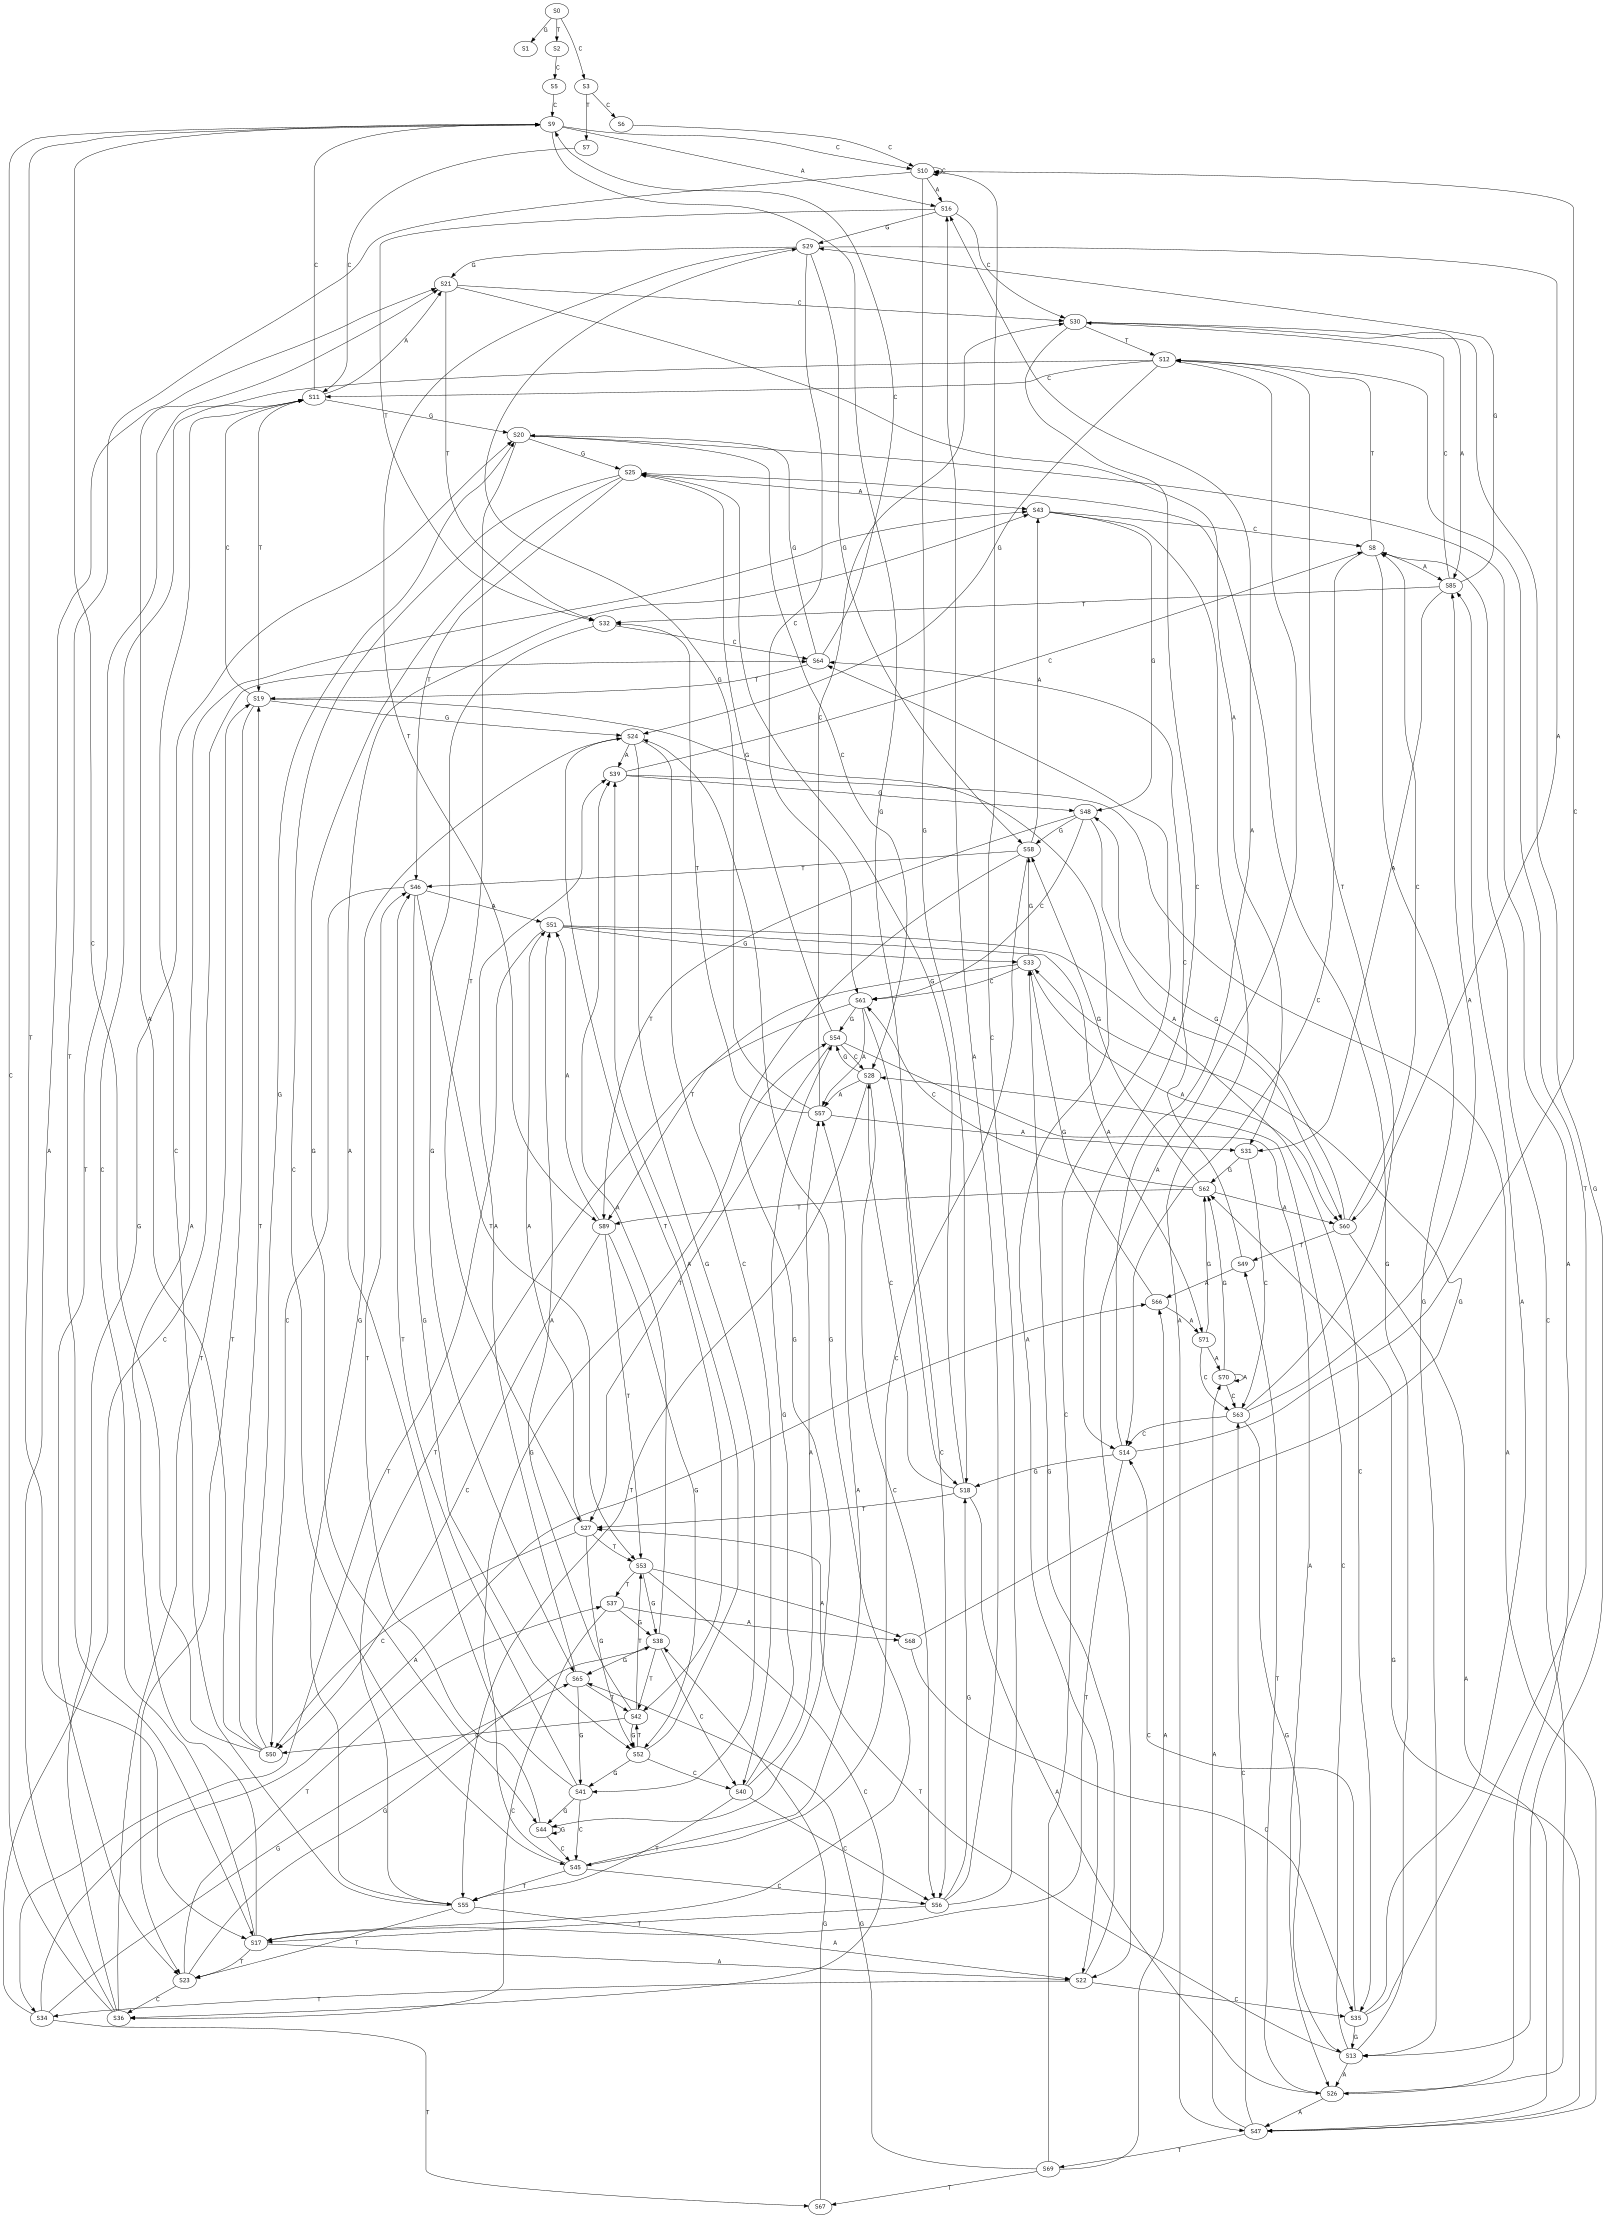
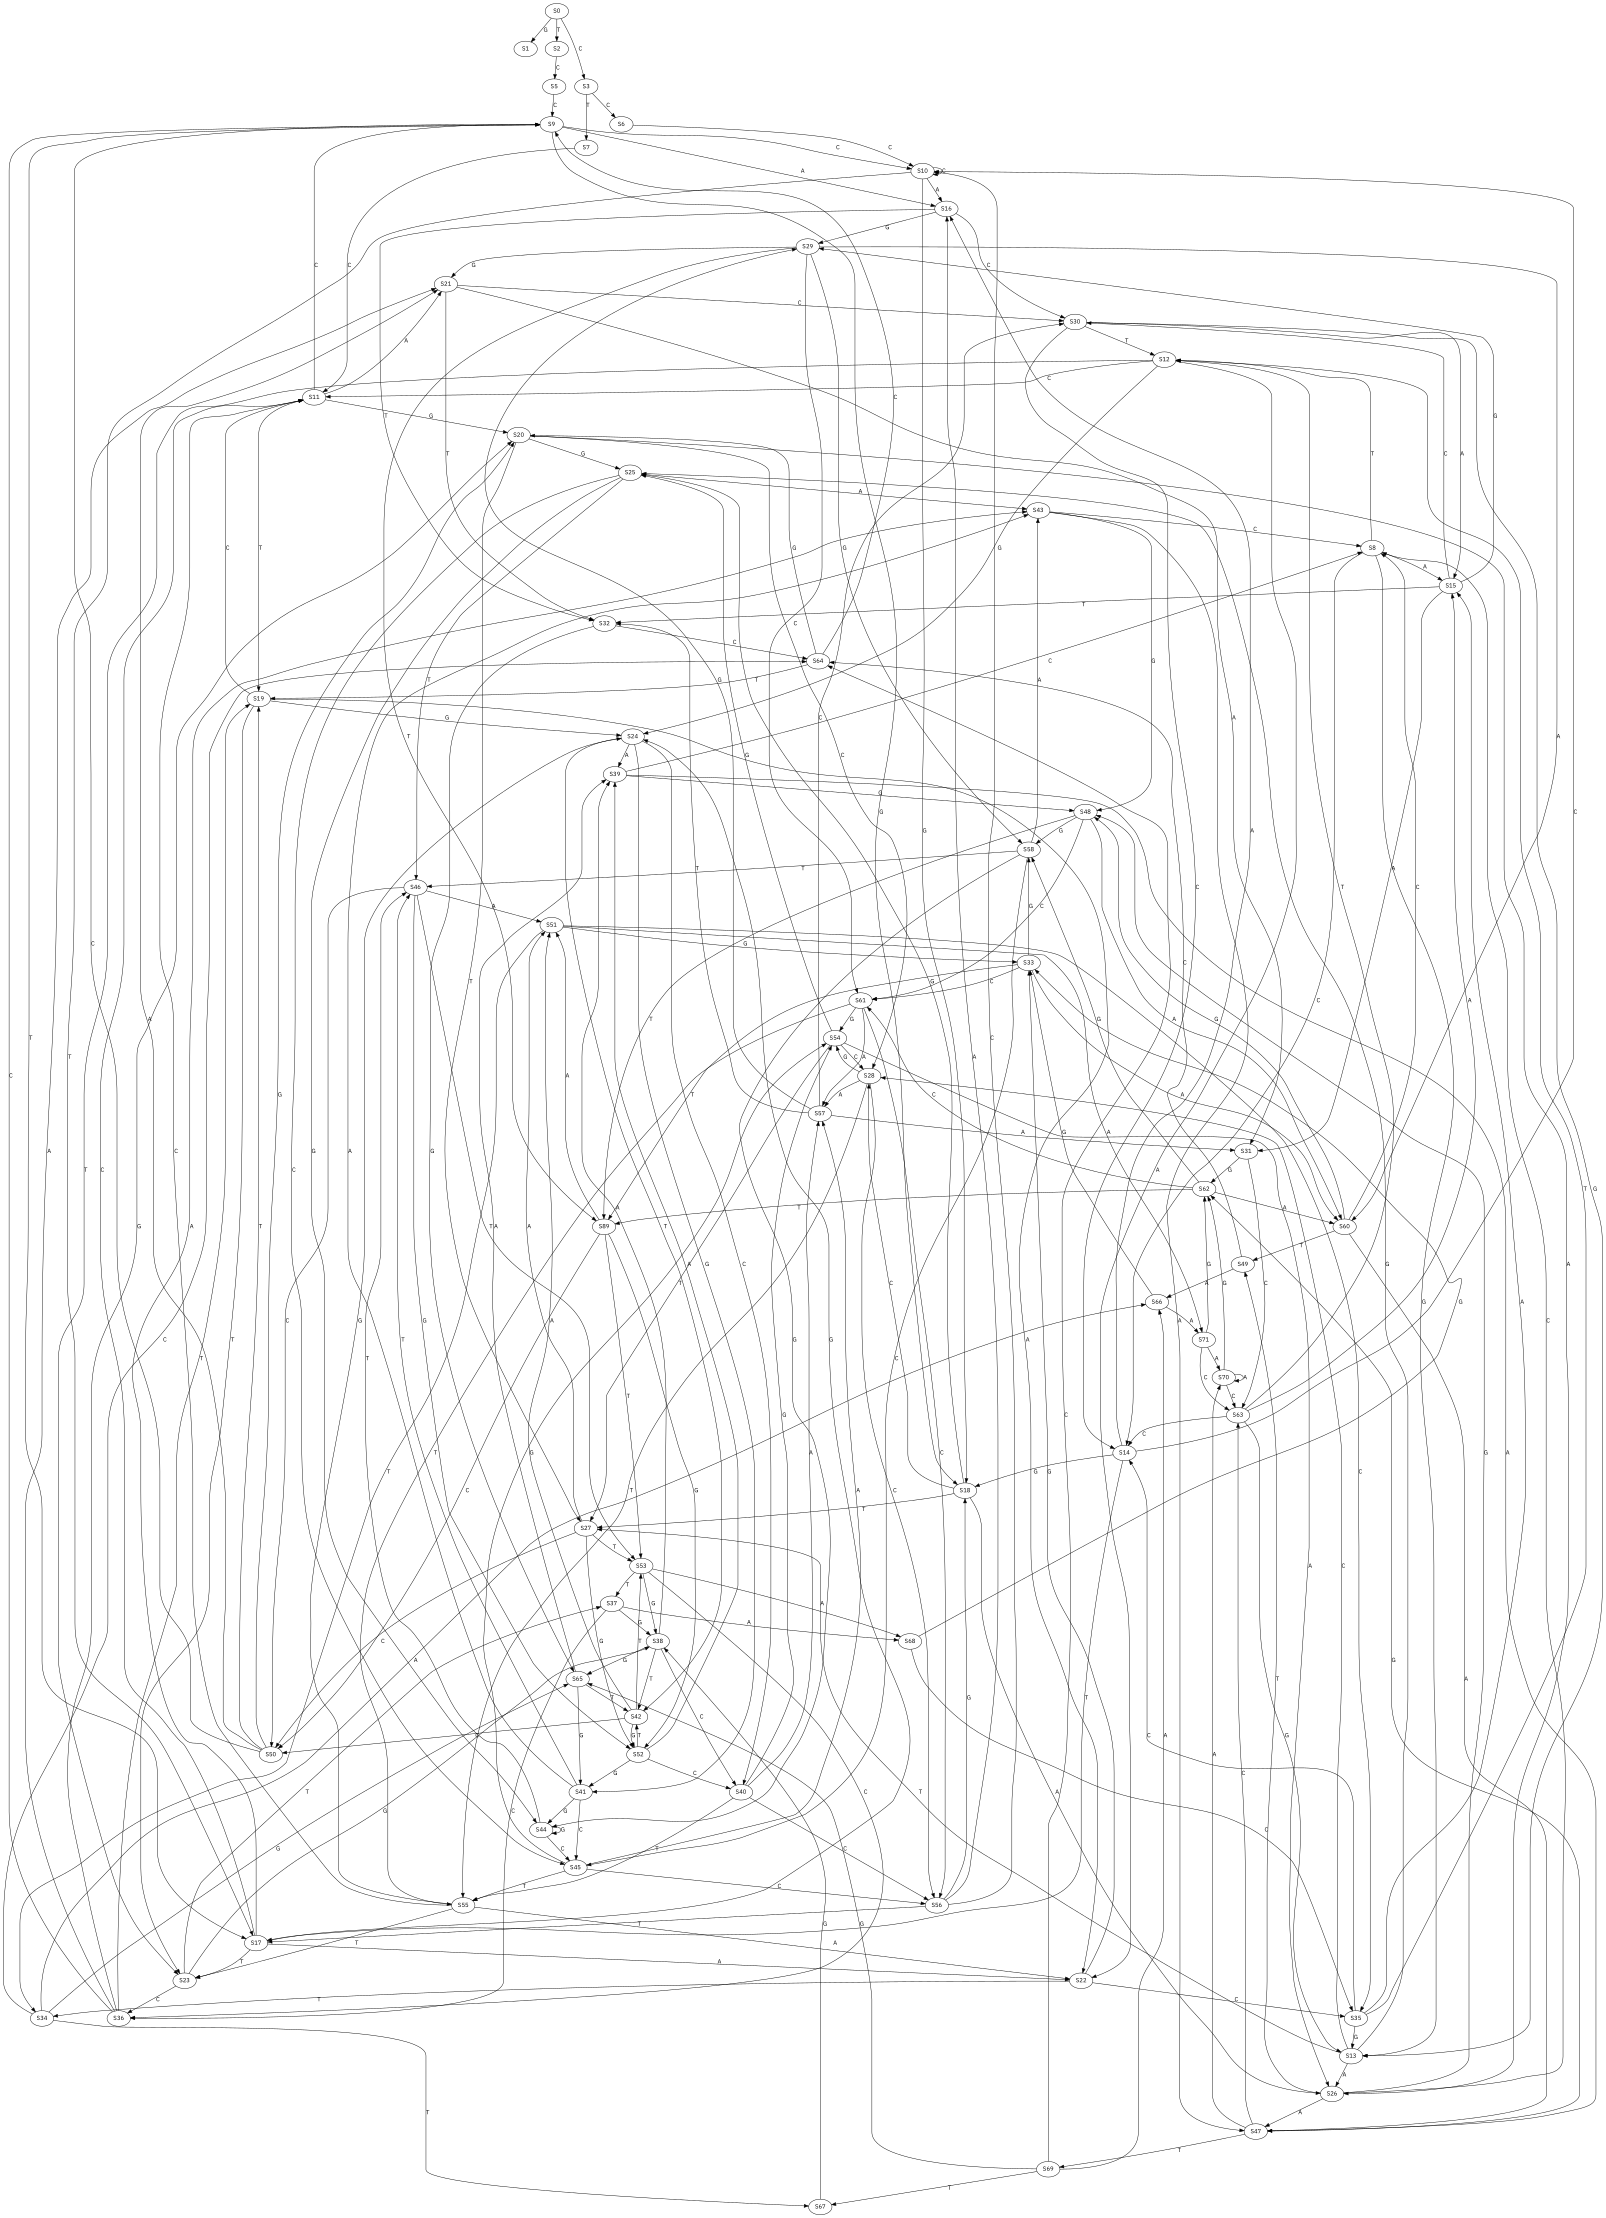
node "S85": label "S85" -> "S15"
edge "S26" -> "S48": added, label "G"
